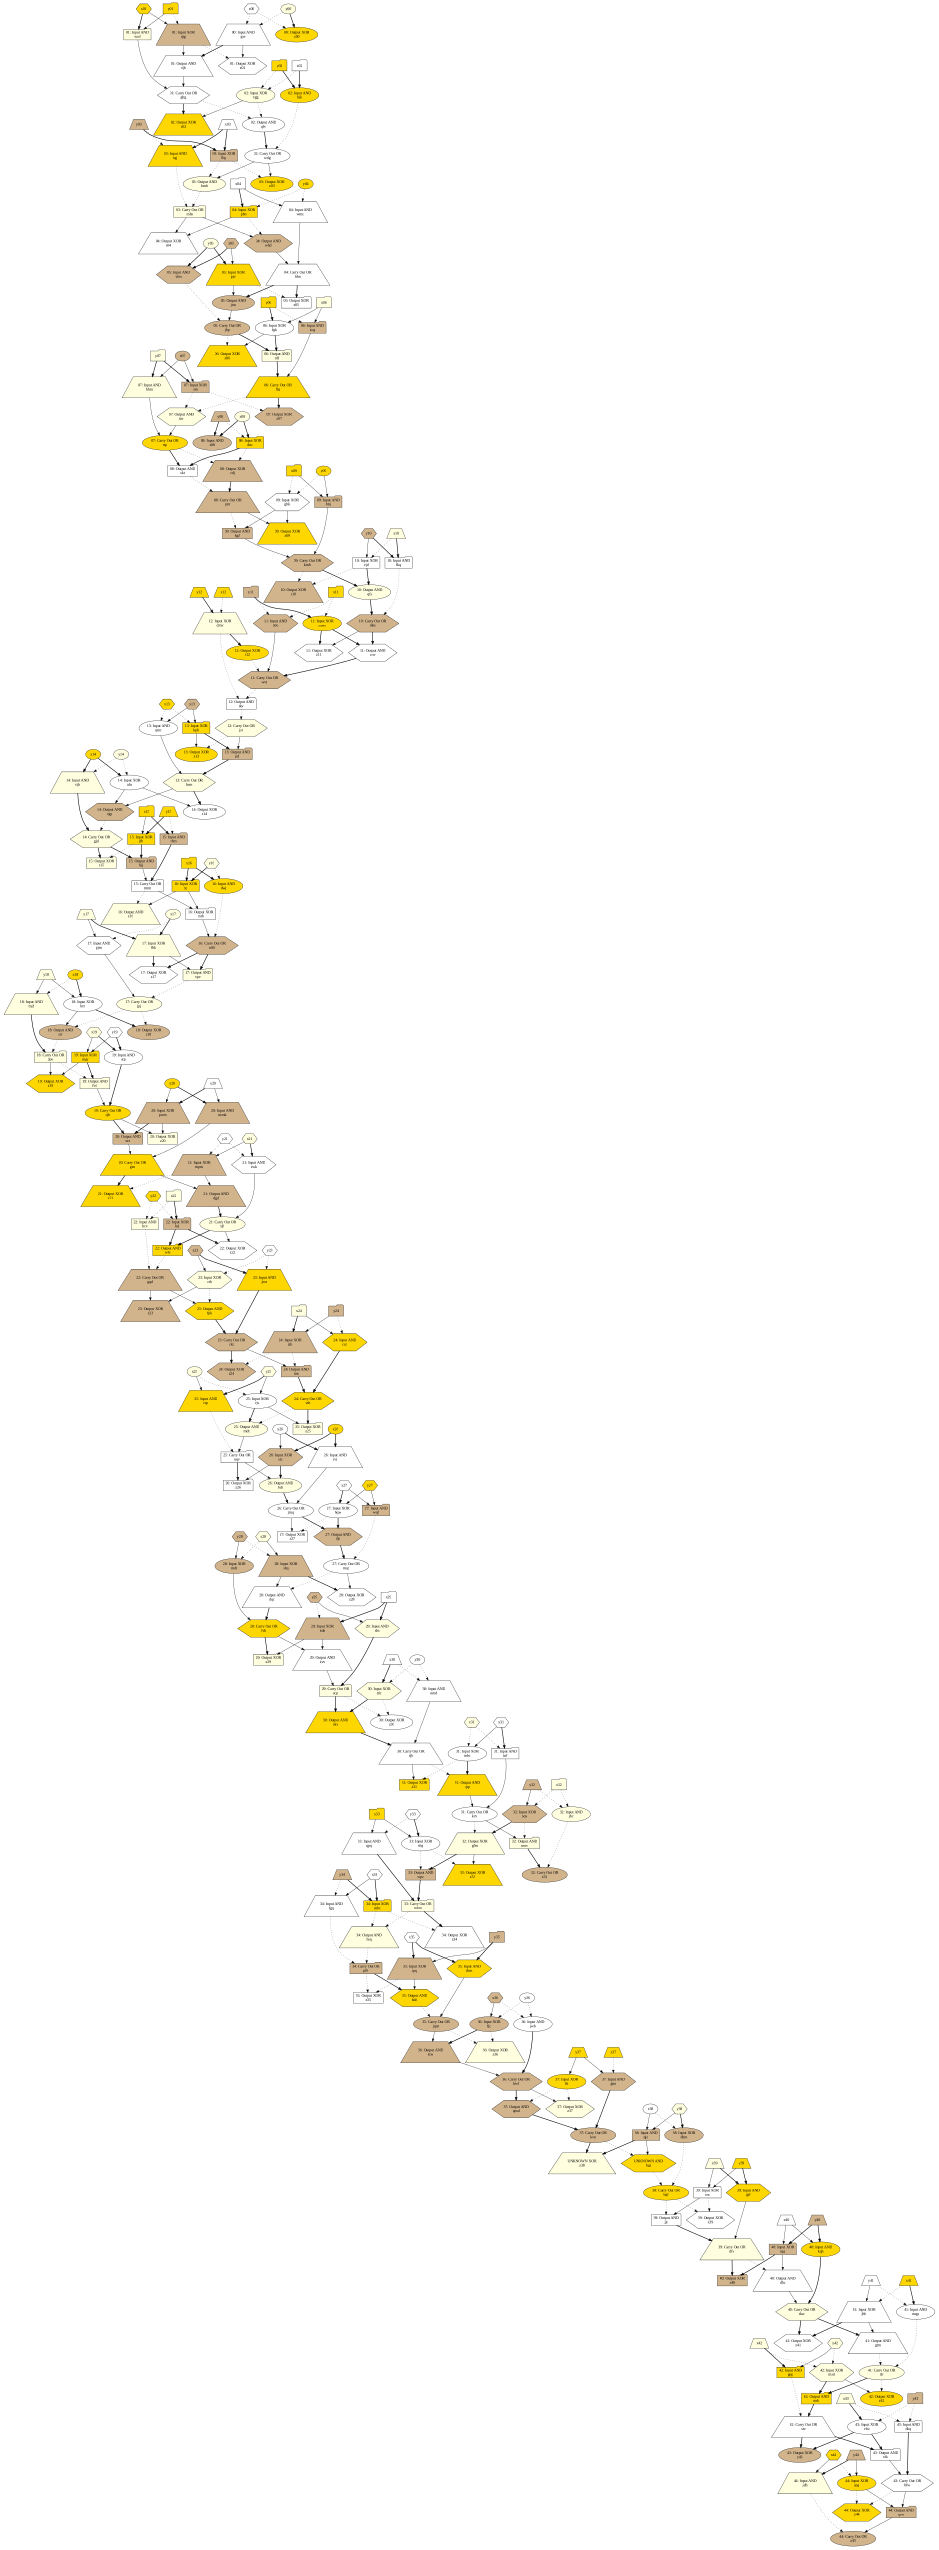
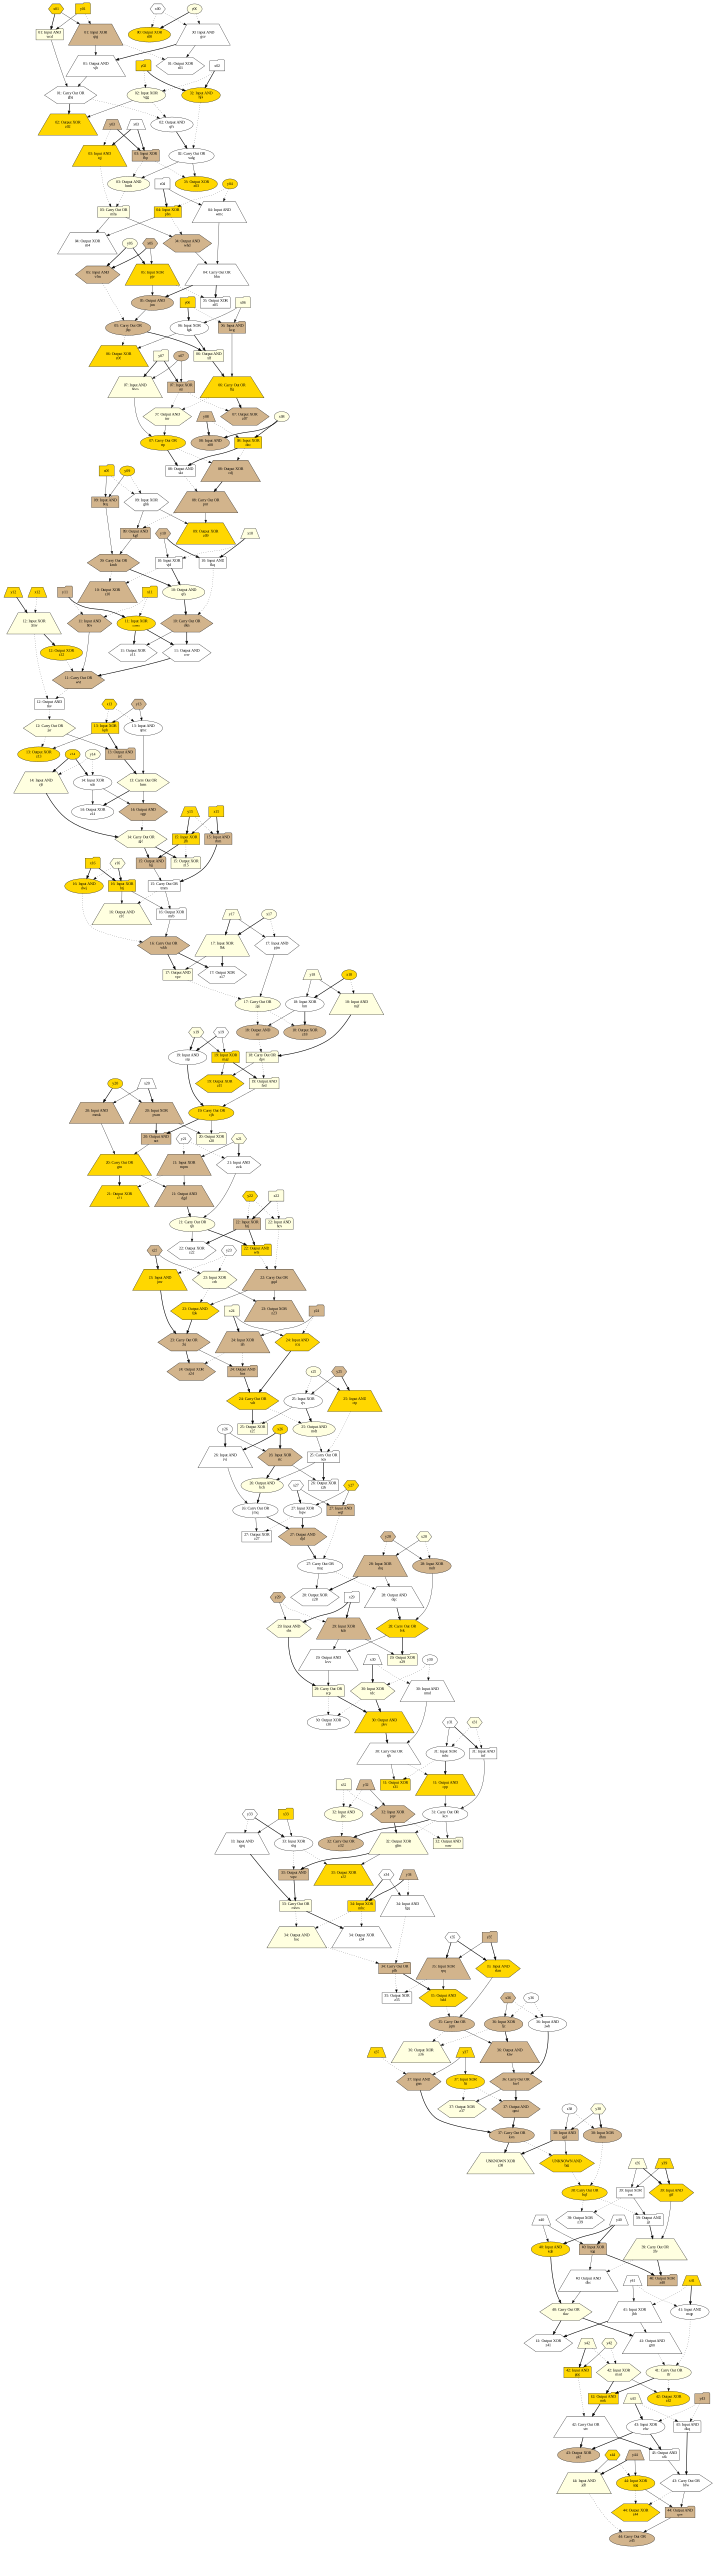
node "y25": fillcolor lightyellow -> tan
edge "32: Output AND mnv" -> "32: Carry Out OR z32": now "31: Carry Out OR kcv" -> "32: Carry Out OR z32"
node "y40": fillcolor tan -> white
